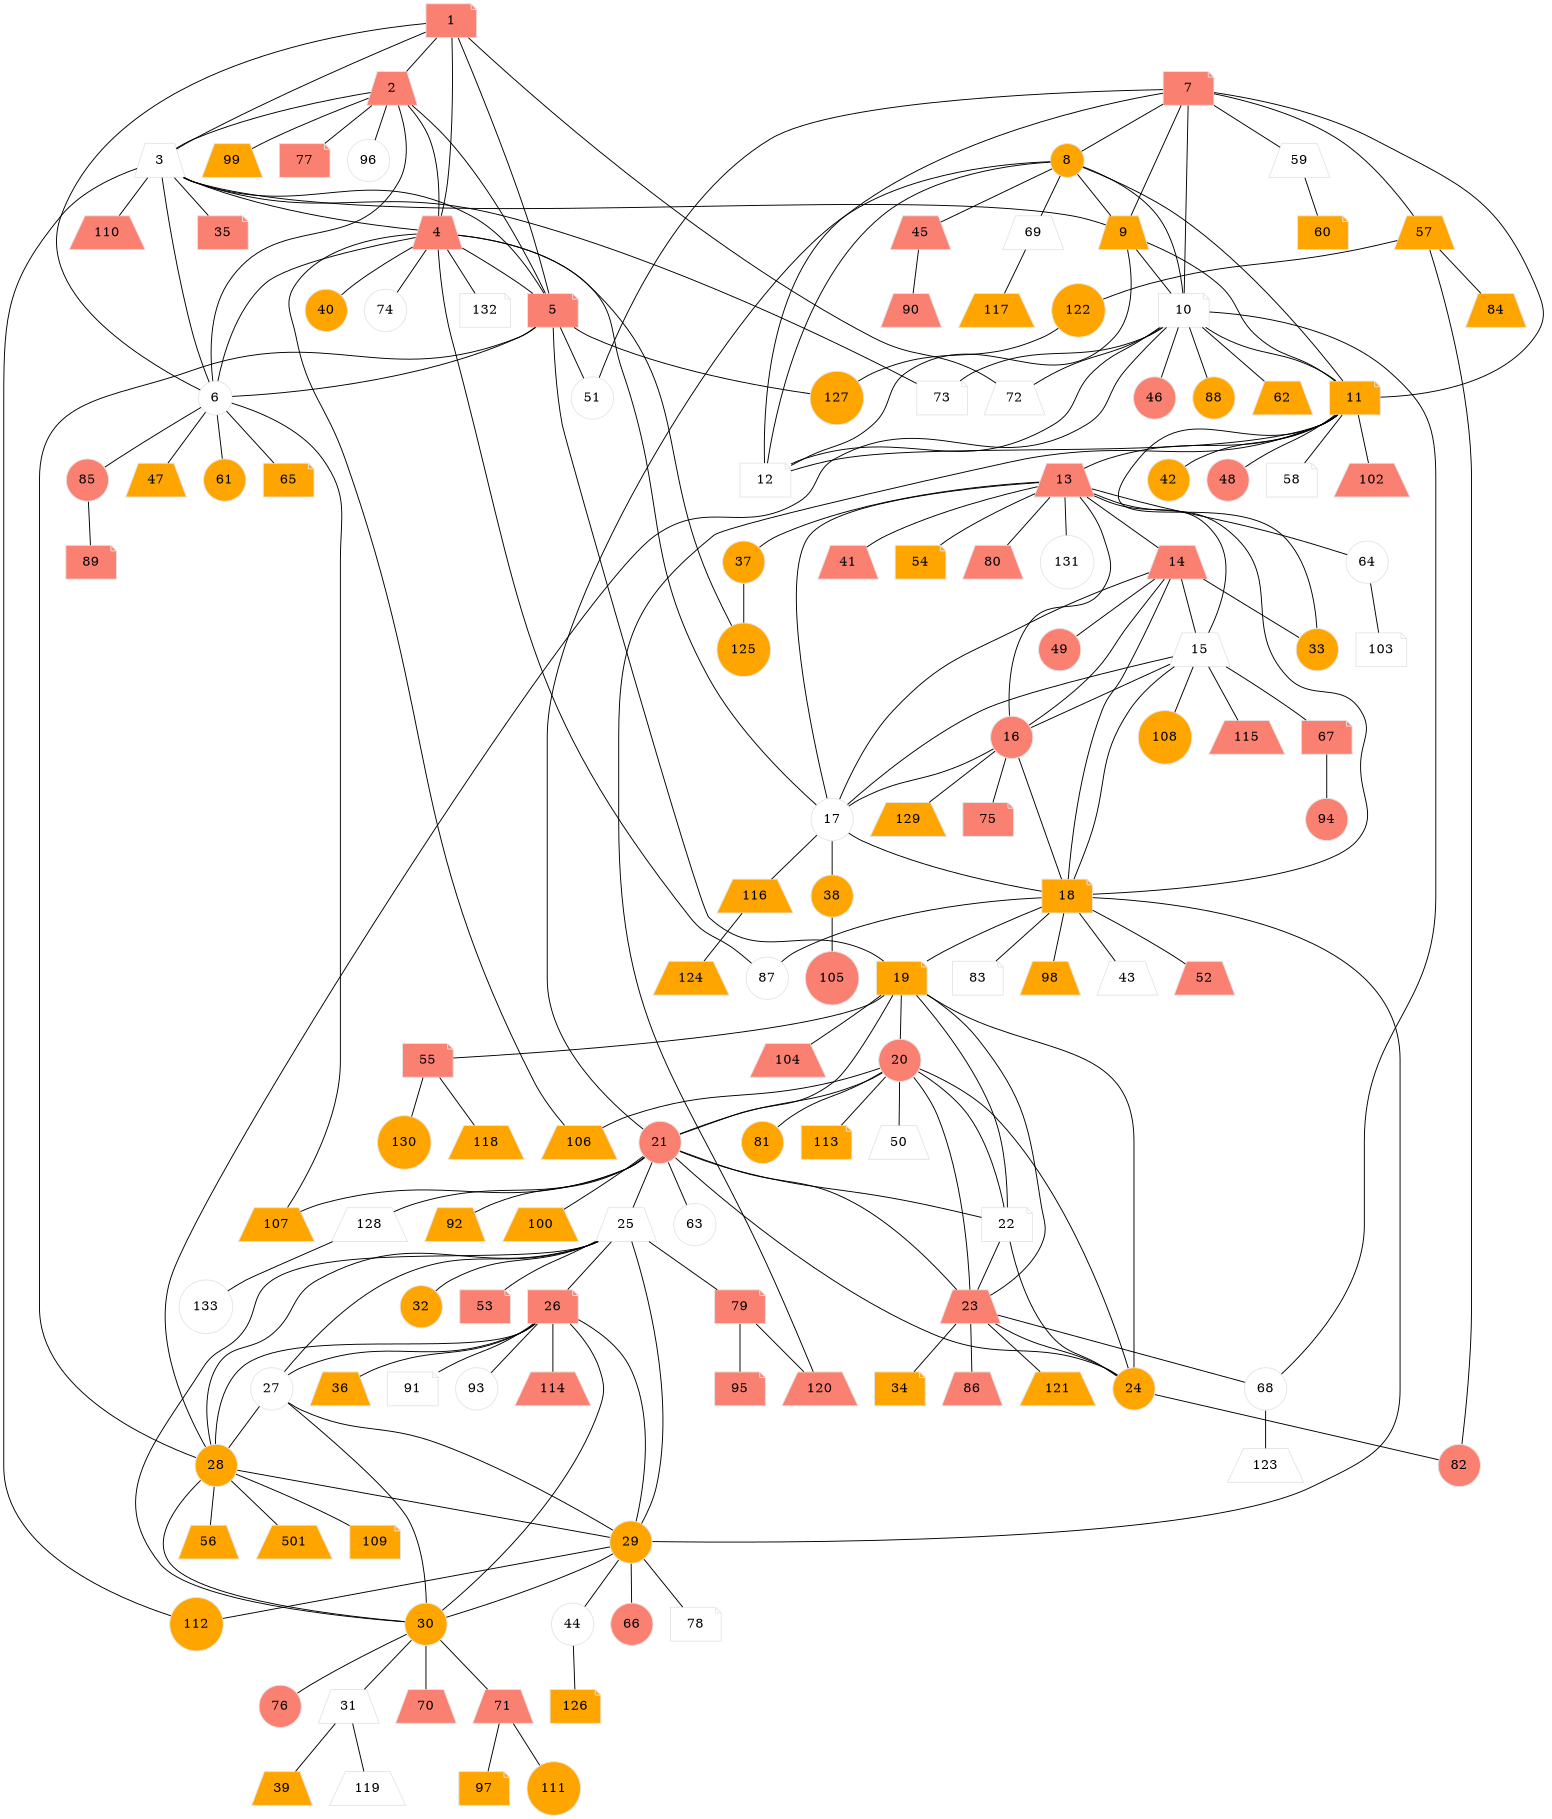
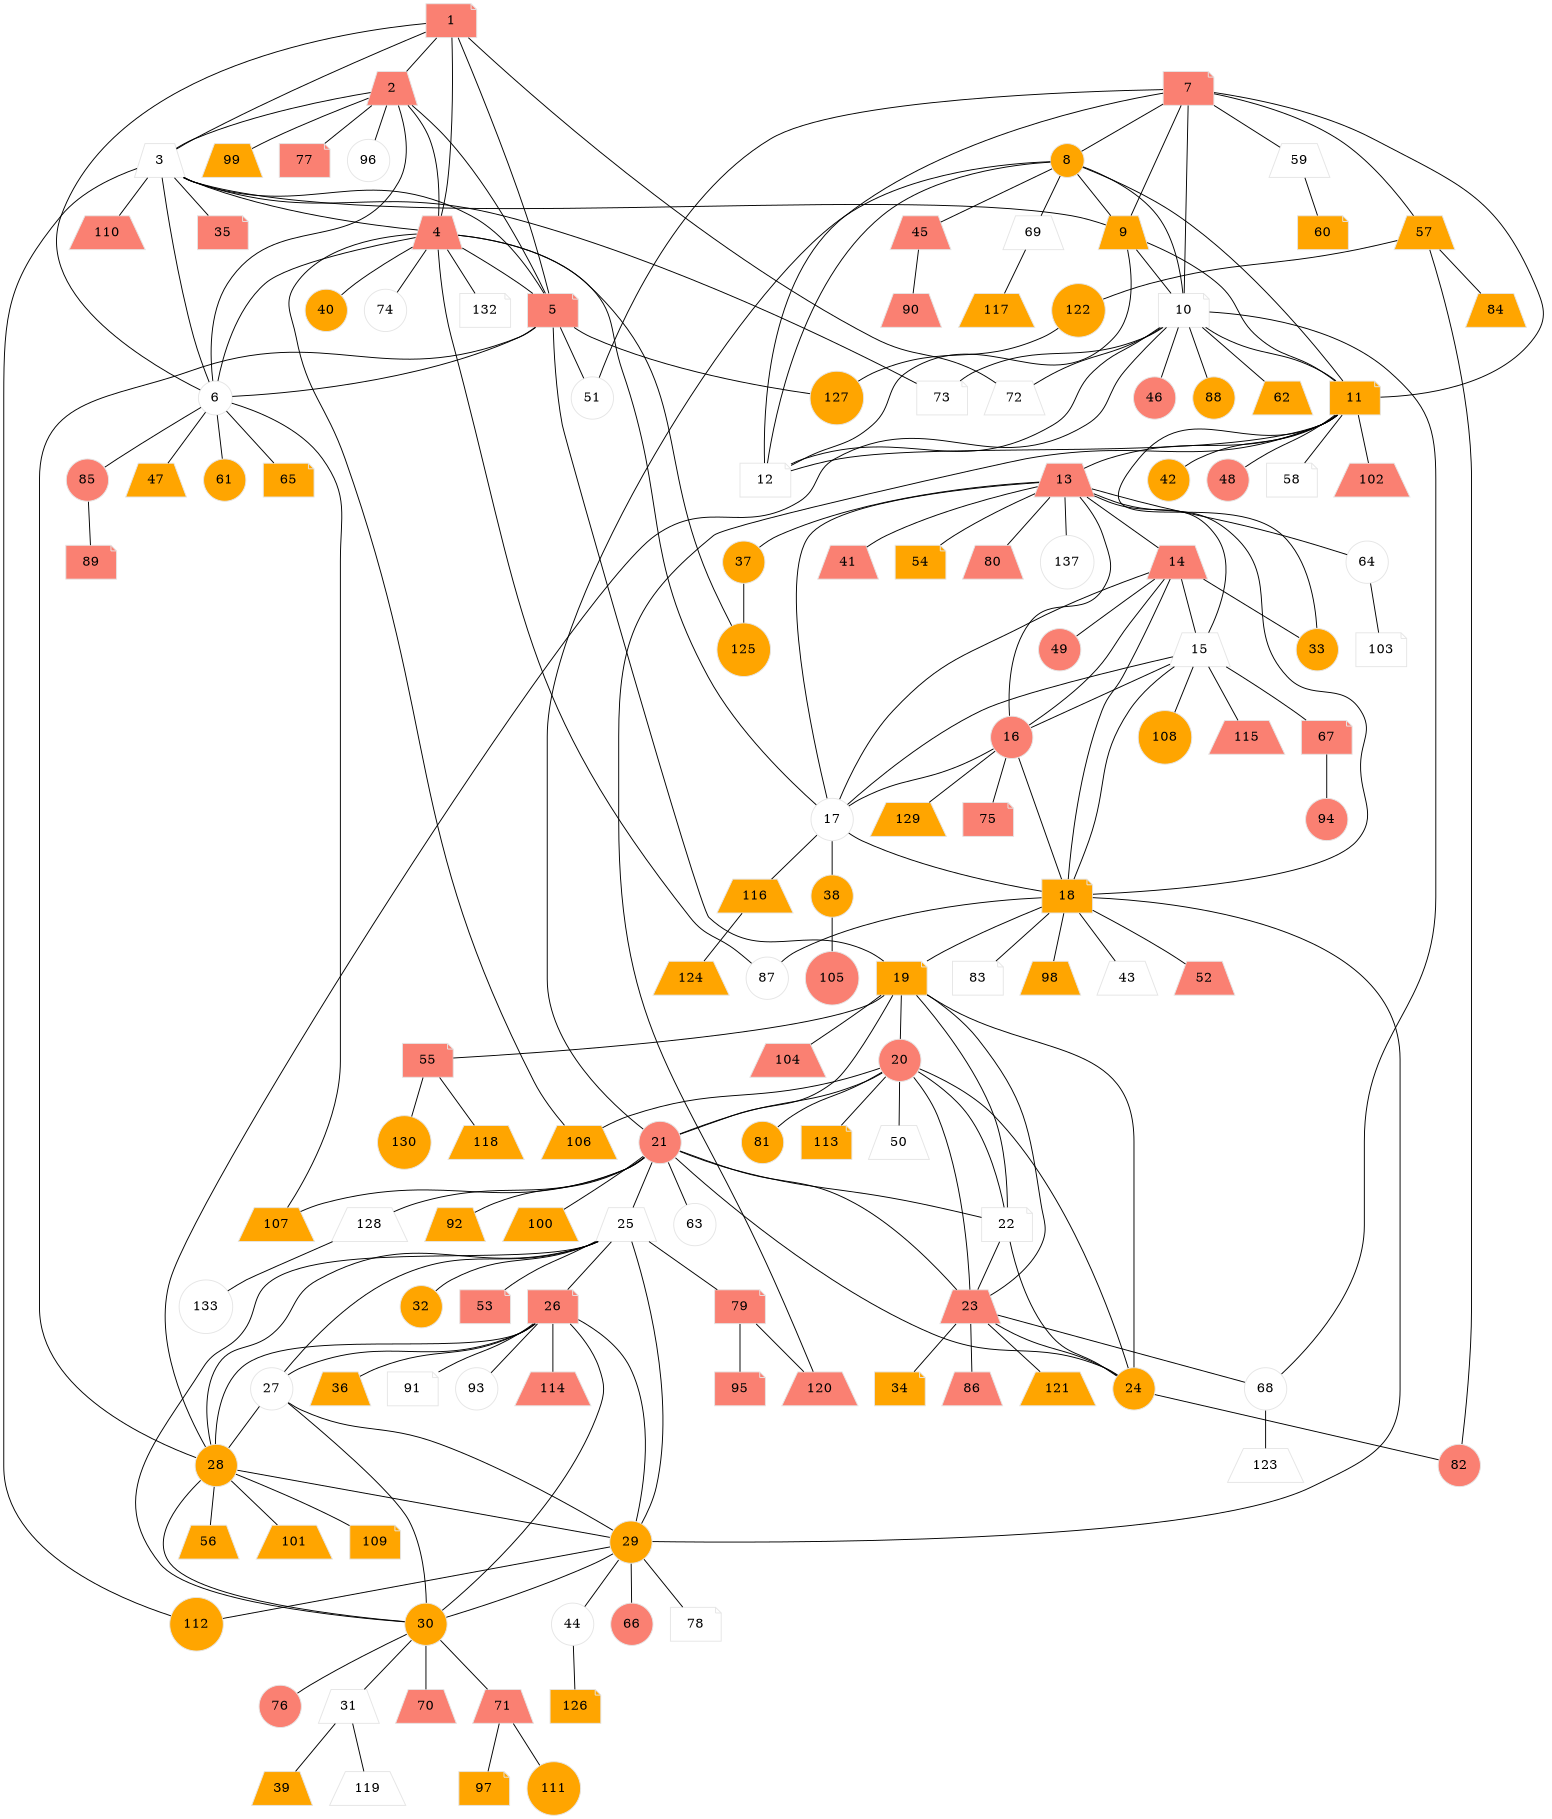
node "131": label "131" -> "137"
node "501": label "501" -> "101"
